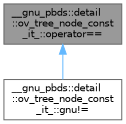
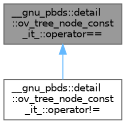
node "__gnu_pbds::detail ::ov_tree_node_const _it_::gnu!=": label "__gnu_pbds::detail ::ov_tree_node_const _it_::gnu!=" -> "__gnu_pbds::detail ::ov_tree_node_const _it_::operator!="
